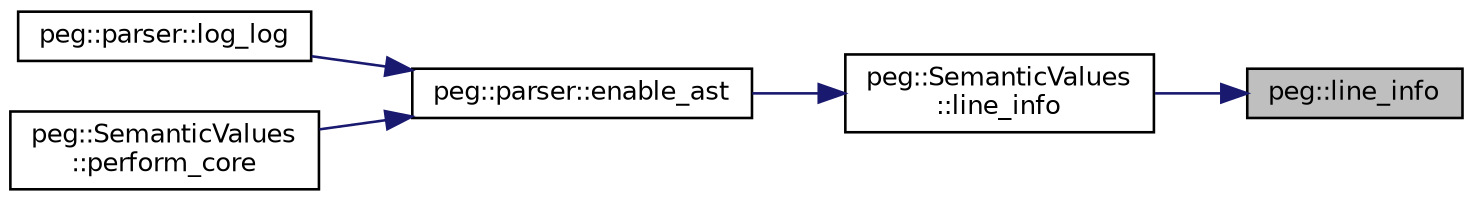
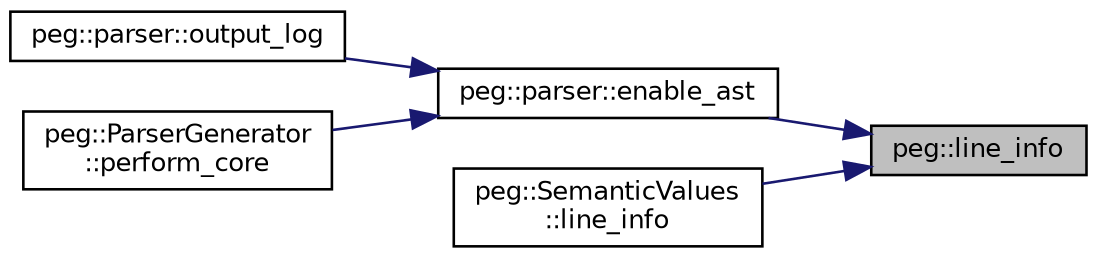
node "peg::parser::log_log": label "peg::parser::log_log" -> "peg::parser::output_log"
edge "peg::parser::enable_ast" -> "peg::SemanticValues ::line_info": now "peg::parser::enable_ast" -> "peg::line_info"
node "peg::SemanticValues ::perform_core": label "peg::SemanticValues ::perform_core" -> "peg::ParserGenerator ::perform_core"
